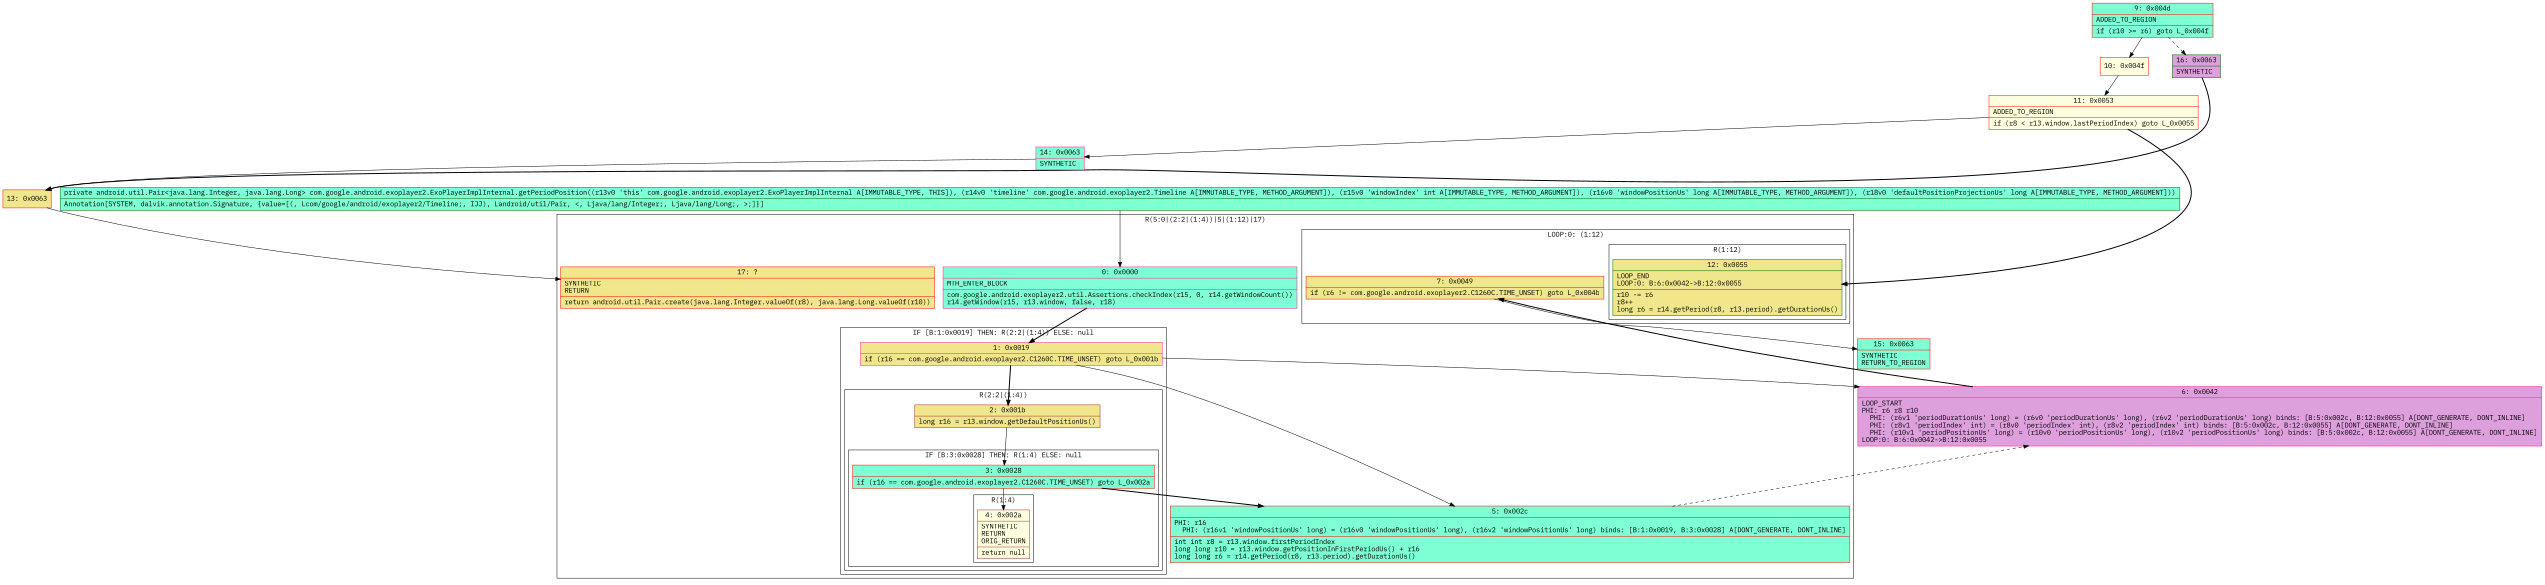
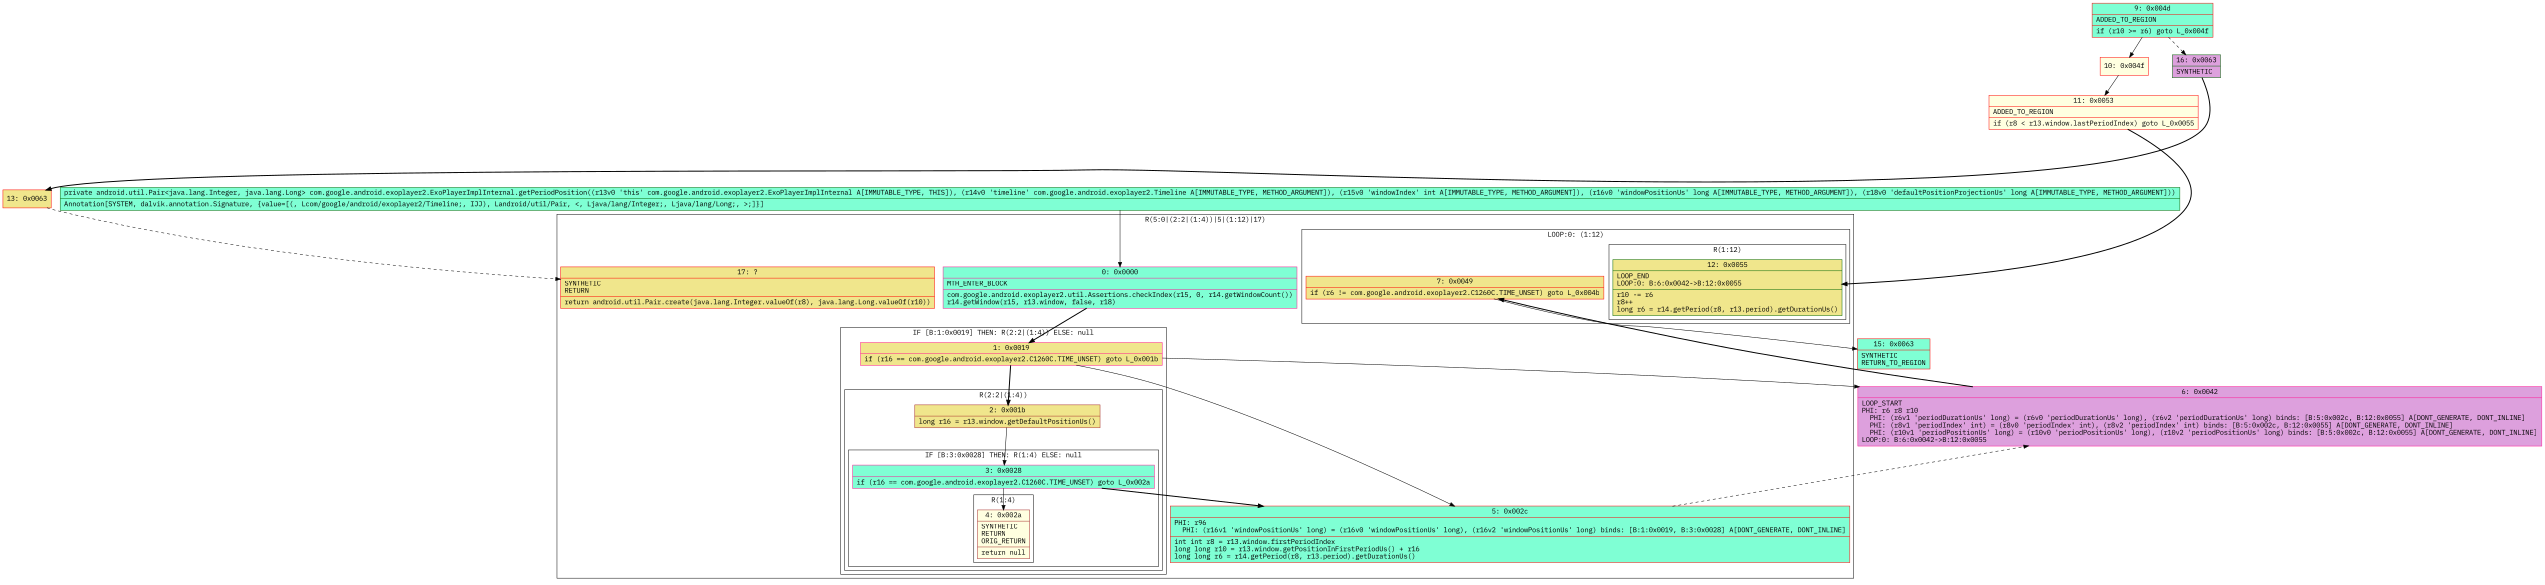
node "14: 0x0063": removed
edge "13: 0x0063" -> "17: ?": style solid -> dashed
node "3: 0x0028": color red -> deeppink
node "5: 0x002c": text "PHI: r16" -> "PHI: r96"
